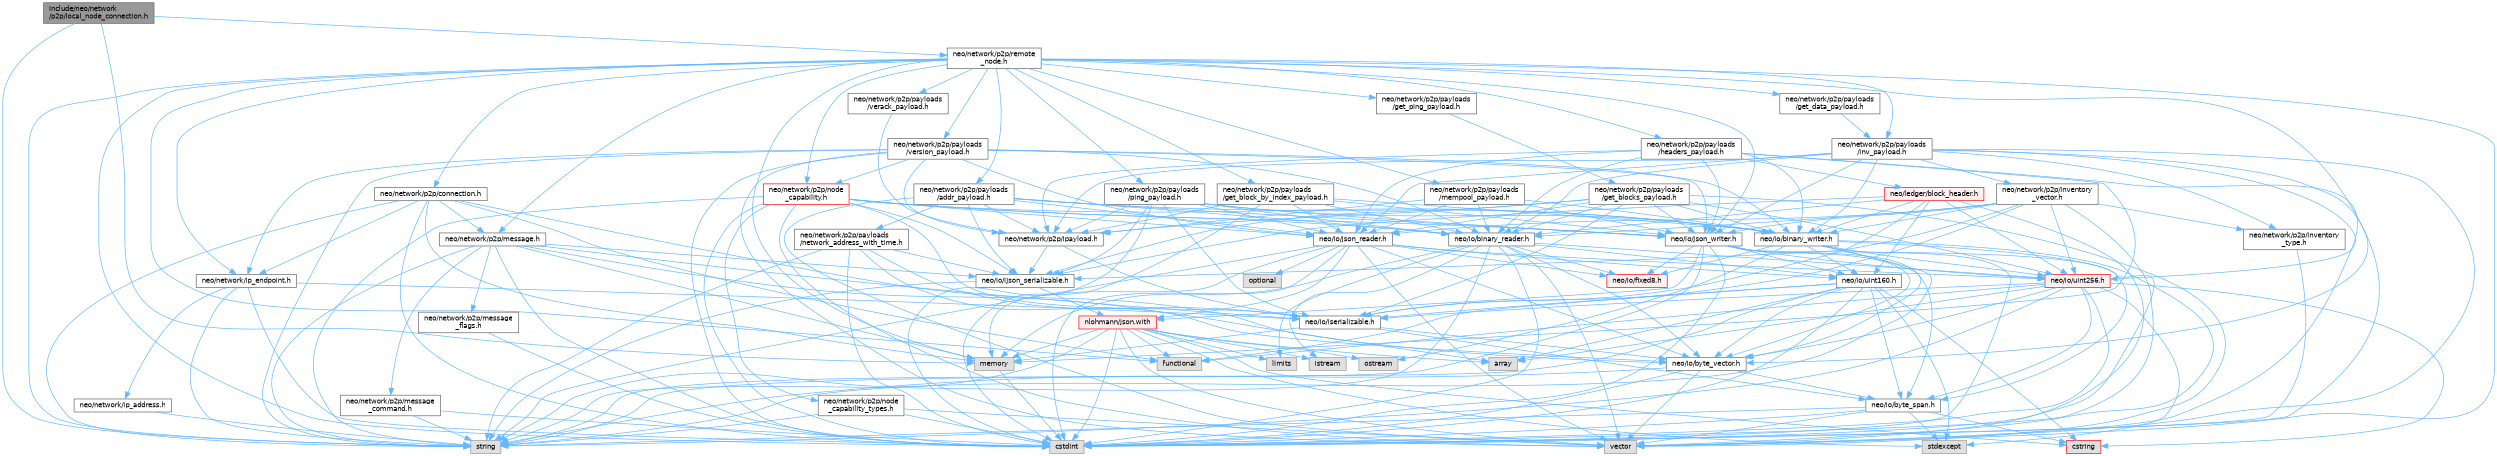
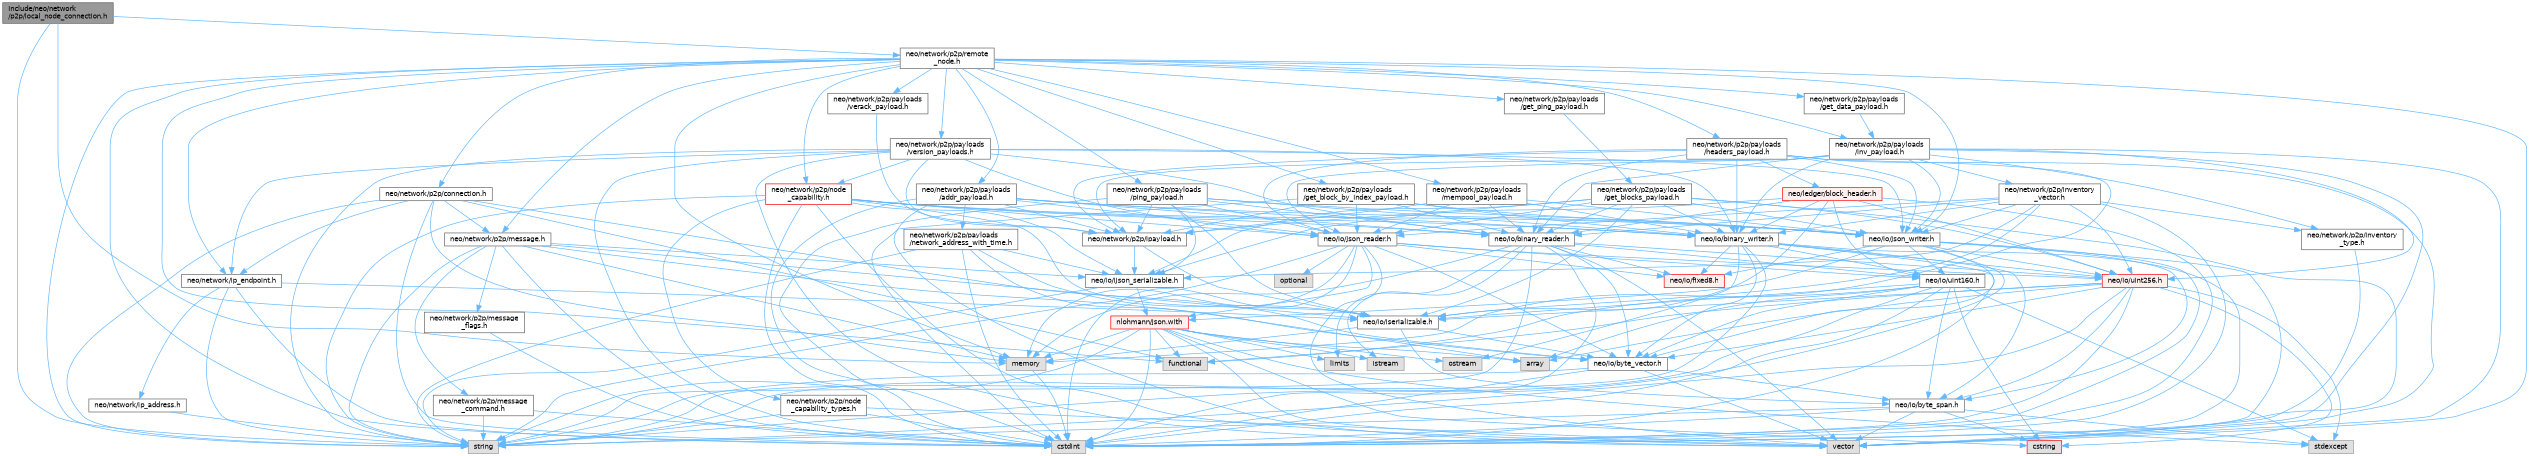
edge "neo/network/p2p/remote _node.h" -> "neo/io/byte_vector.h": removed
node "neo/network/p2p/payloads /version_payload.h": label "neo/network/p2p/payloads /version_payload.h" -> "neo/network/p2p/payloads /version_payloads.h"
edge "neo/network/p2p/payloads /addr_payload.h" -> "neo/io/ijson_serializable.h": now "neo/network/p2p/payloads /addr_payload.h" -> "cstdint"
